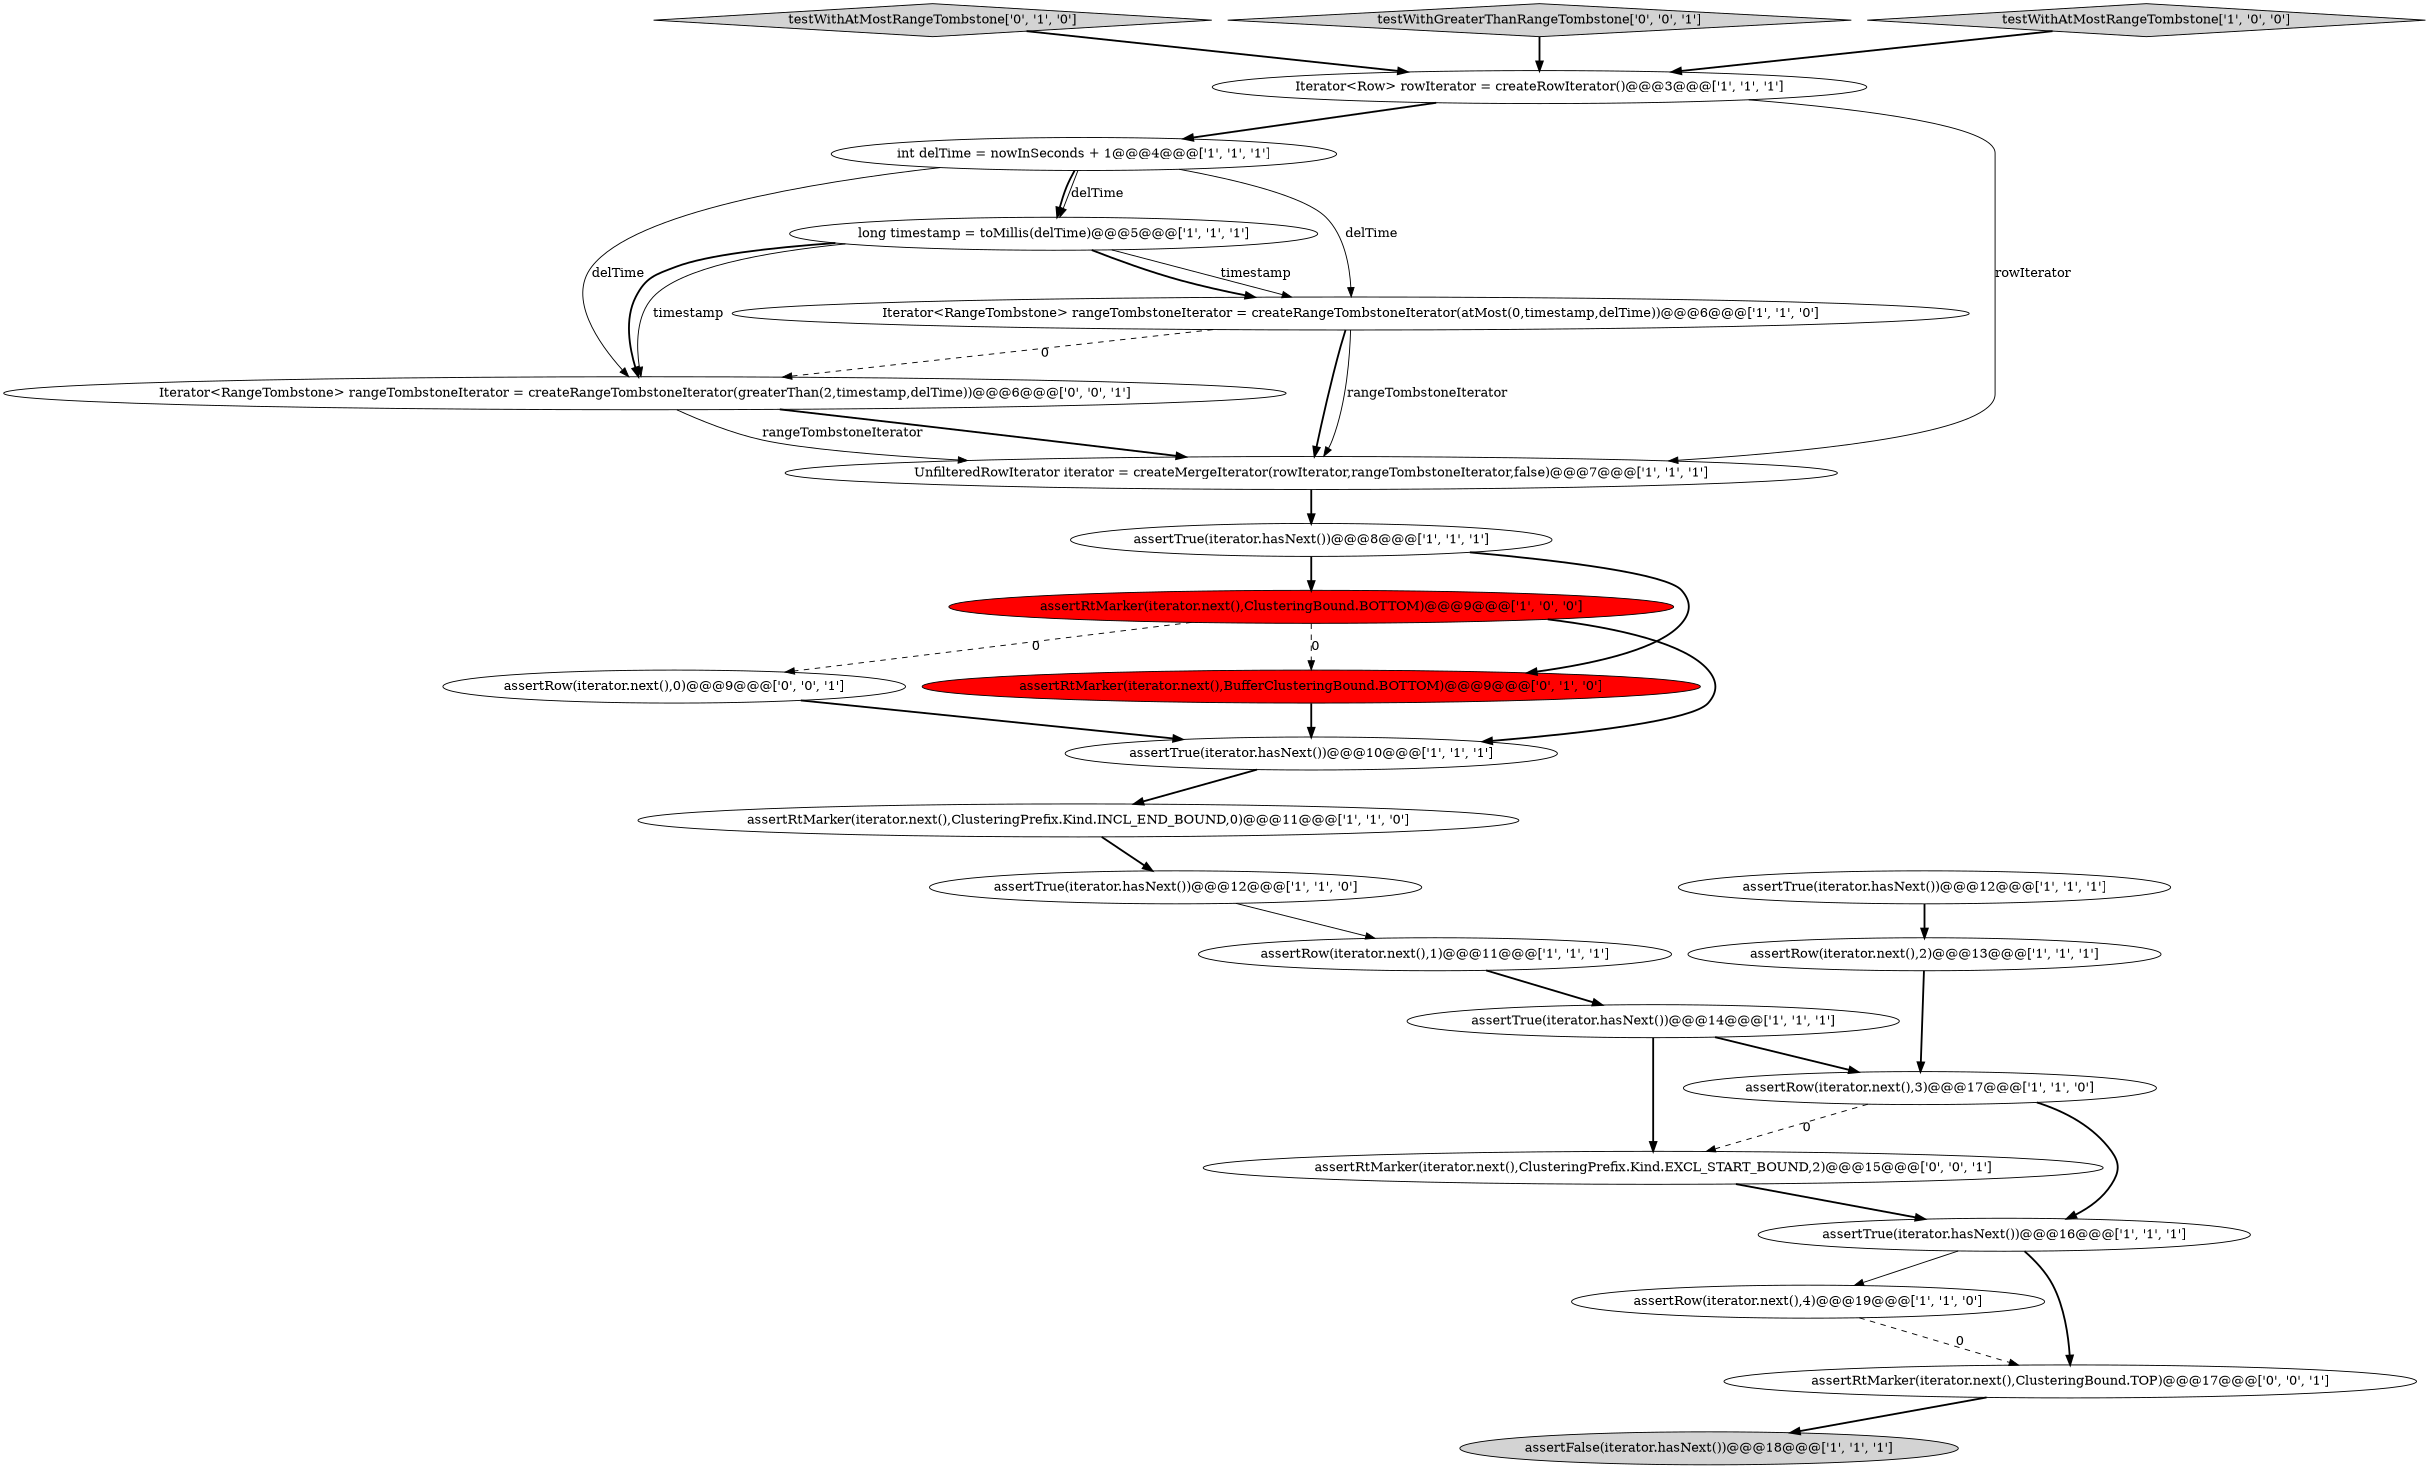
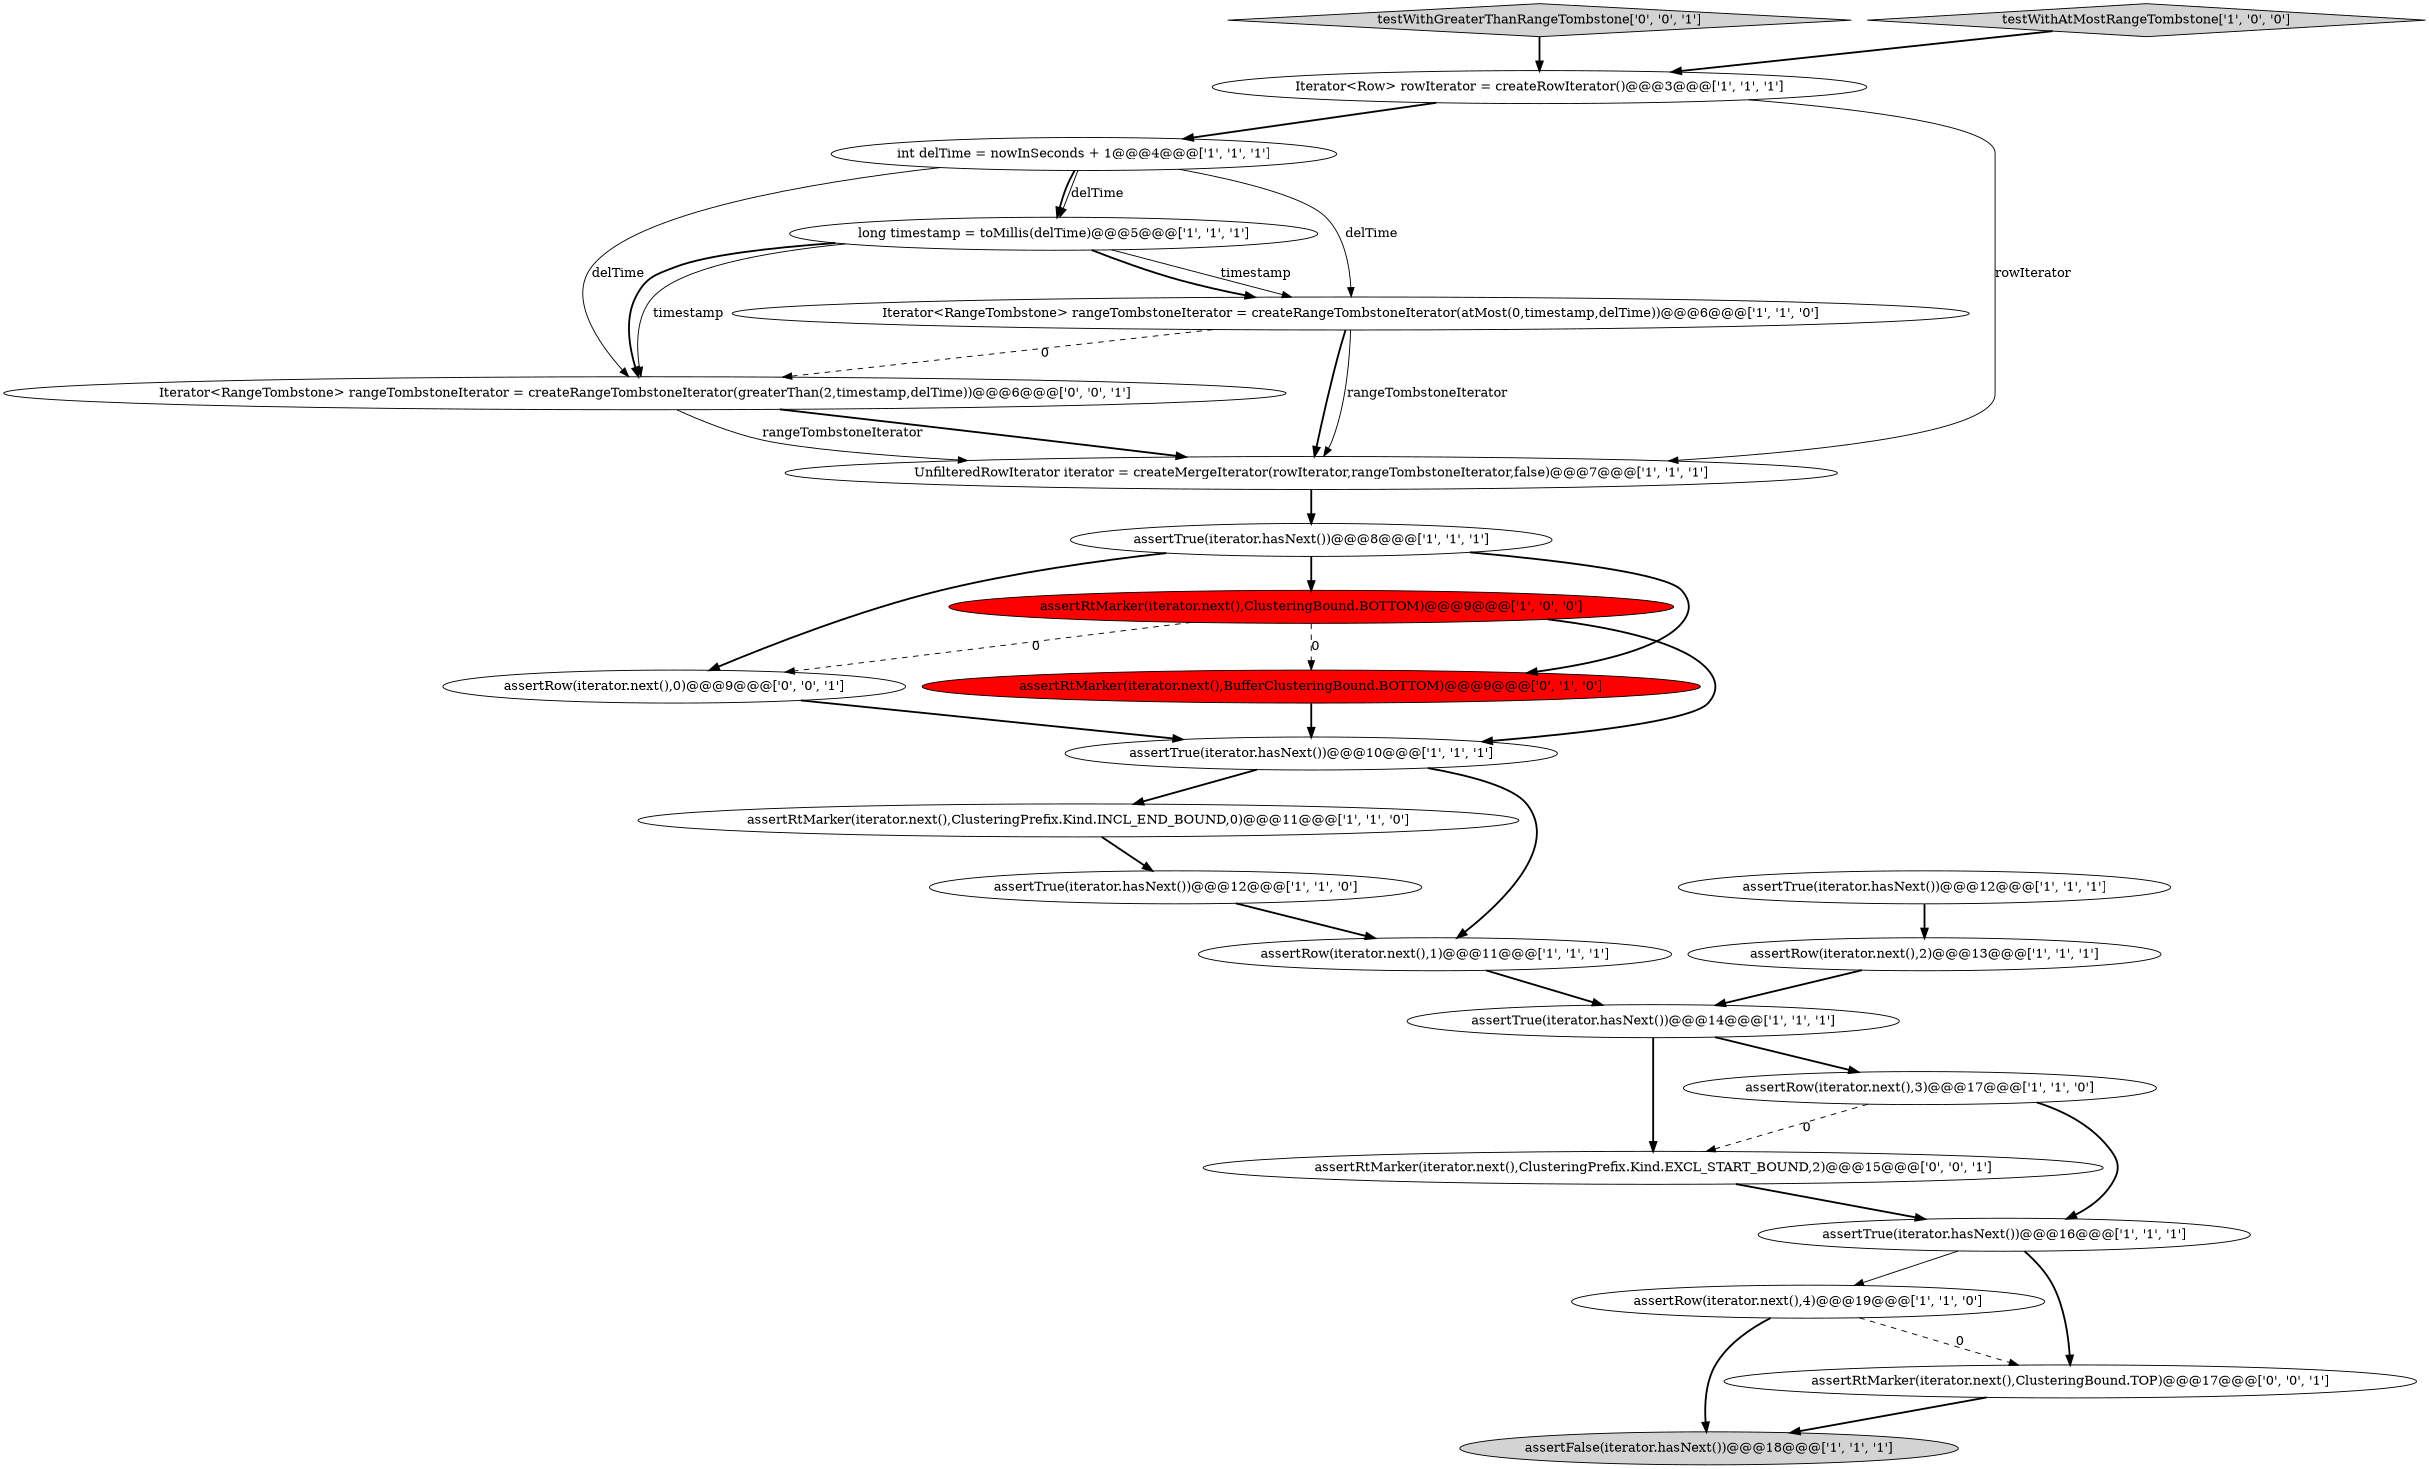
node "testWithAtMostRangeTombstone['0', '1', '0']": removed
edge "assertTrue(iterator.hasNext())@@@8@@@['1', '1', '1']" -> "assertRow(iterator.next(),0)@@@9@@@['0', '0', '1']": added
edge "assertTrue(iterator.hasNext())@@@10@@@['1', '1', '1']" -> "assertRow(iterator.next(),1)@@@11@@@['1', '1', '1']": added
edge "assertTrue(iterator.hasNext())@@@12@@@['1', '1', '0']" -> "assertRow(iterator.next(),1)@@@11@@@['1', '1', '1']": style solid -> bold
edge "assertRow(iterator.next(),2)@@@13@@@['1', '1', '1']" -> "assertRow(iterator.next(),3)@@@17@@@['1', '1', '0']": now "assertRow(iterator.next(),2)@@@13@@@['1', '1', '1']" -> "assertTrue(iterator.hasNext())@@@14@@@['1', '1', '1']"
edge "assertRow(iterator.next(),4)@@@19@@@['1', '1', '0']" -> "assertFalse(iterator.hasNext())@@@18@@@['1', '1', '1']": added
